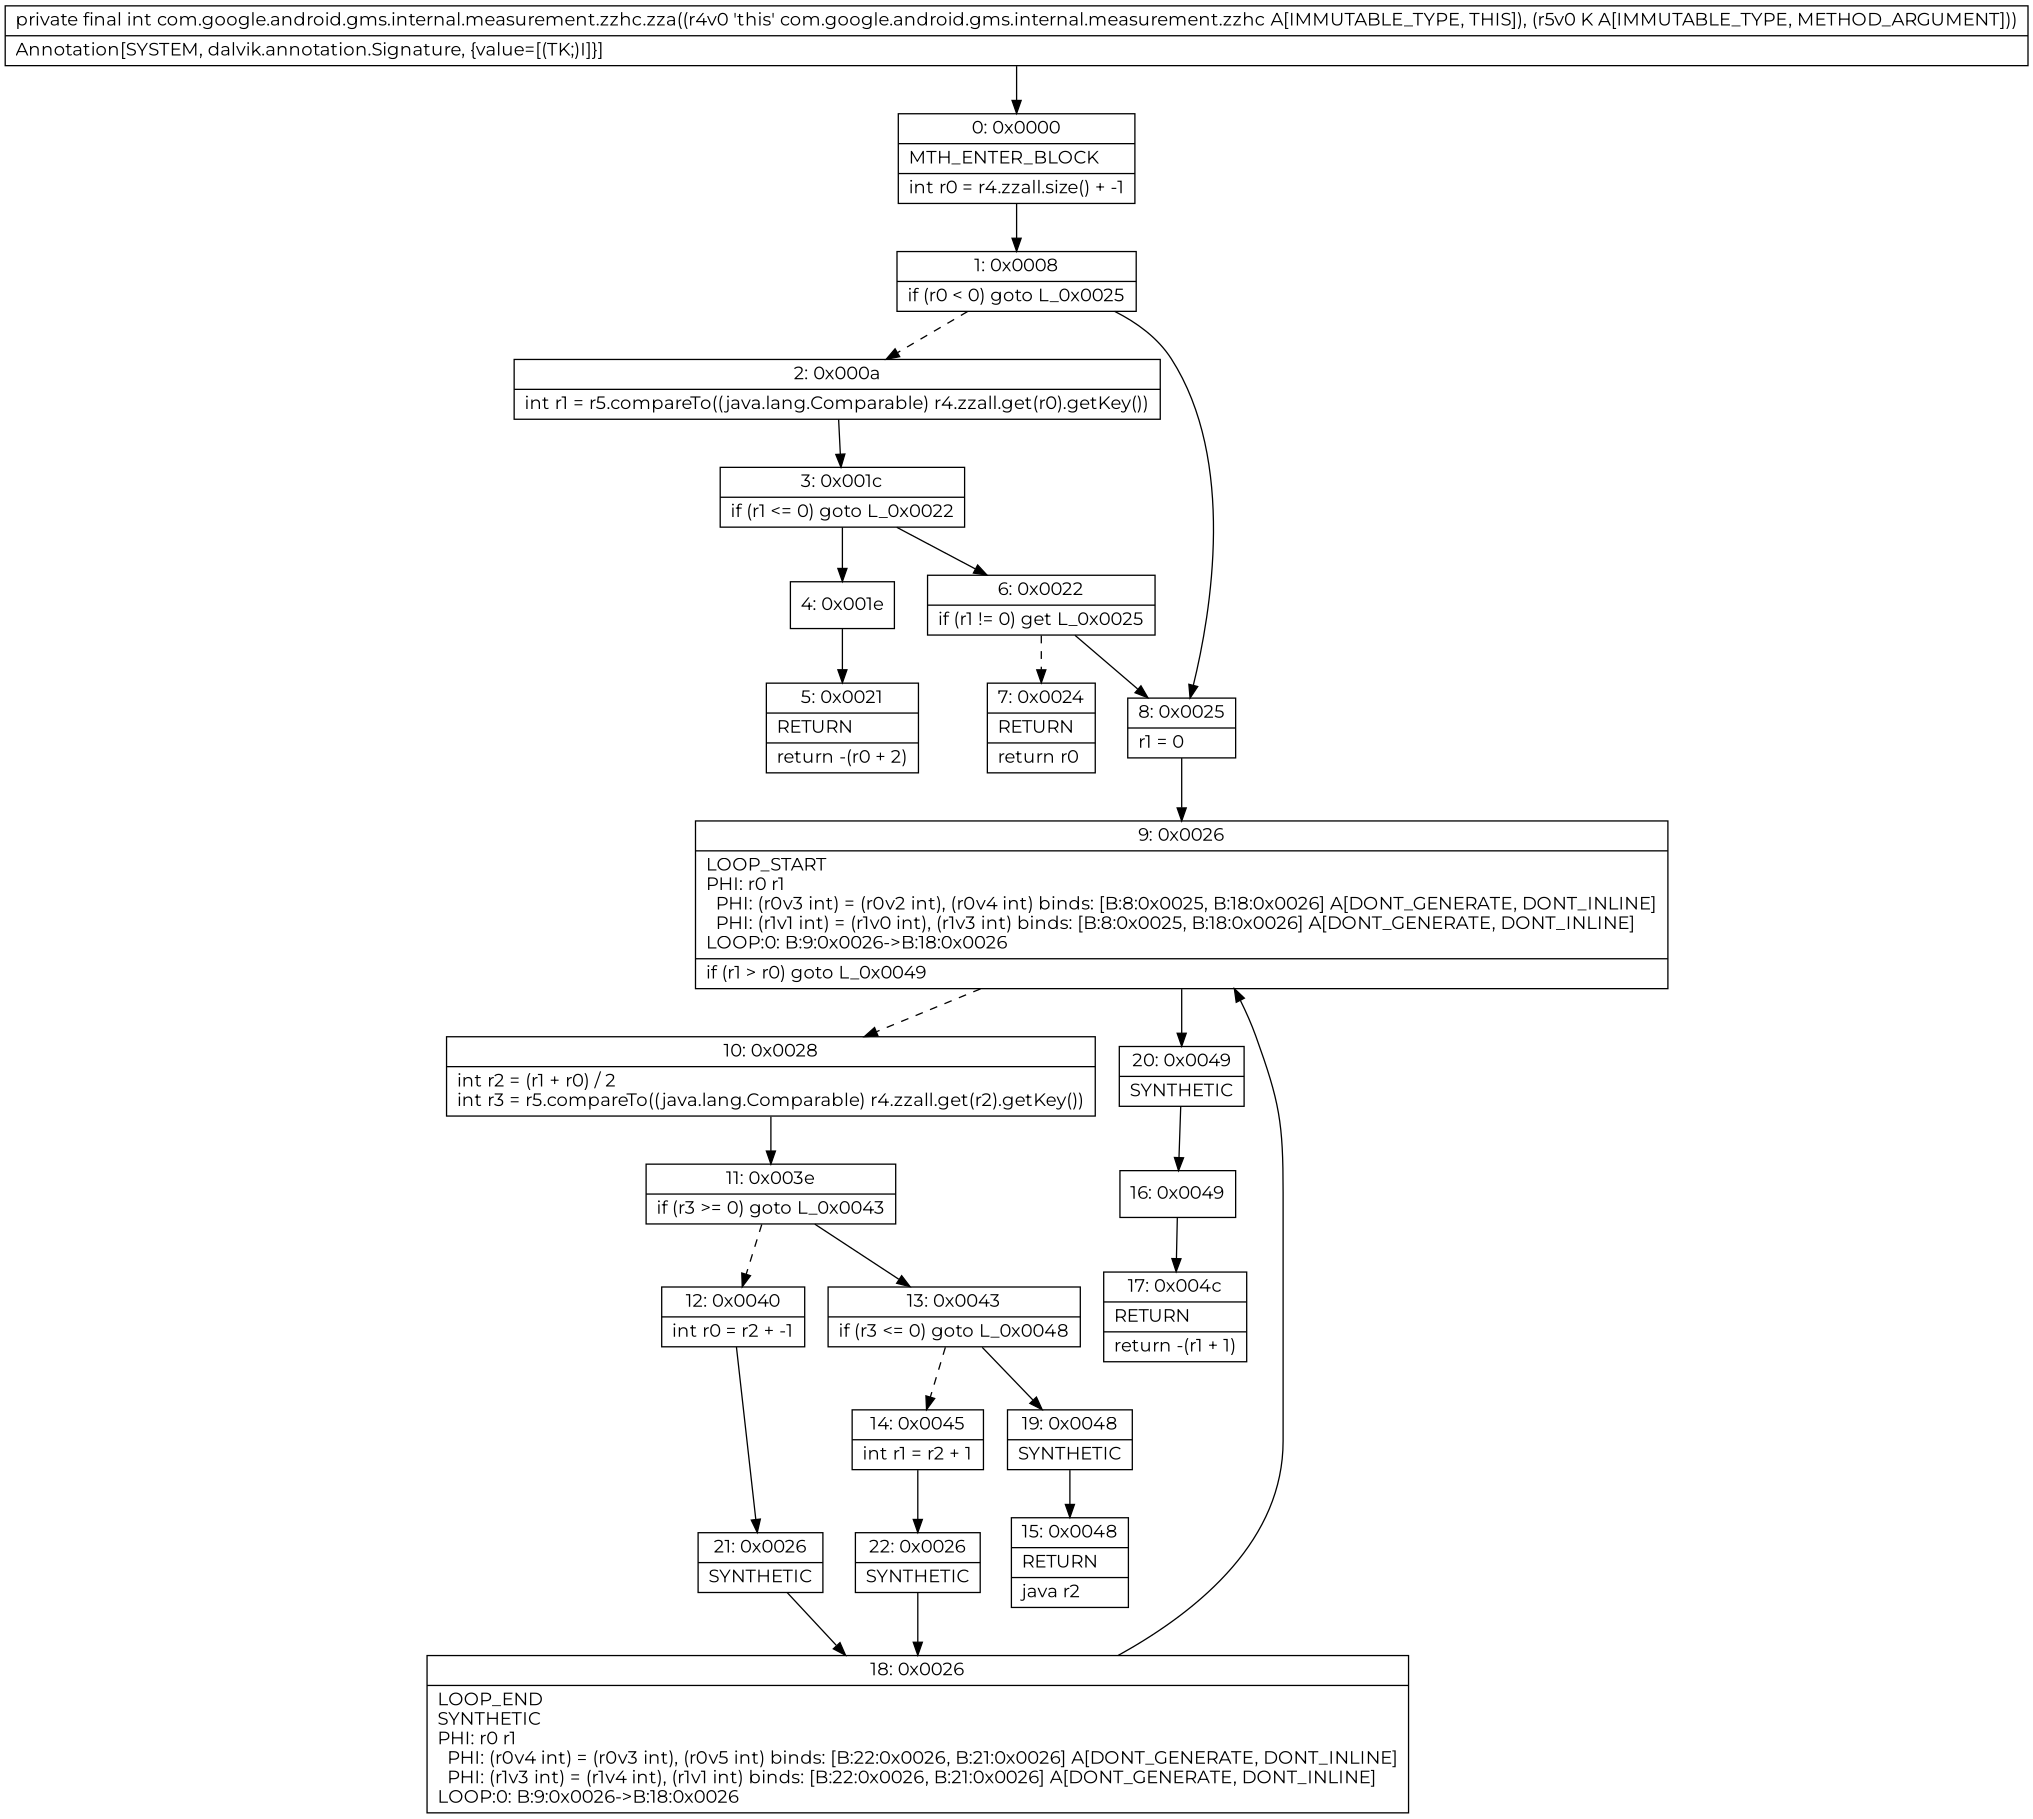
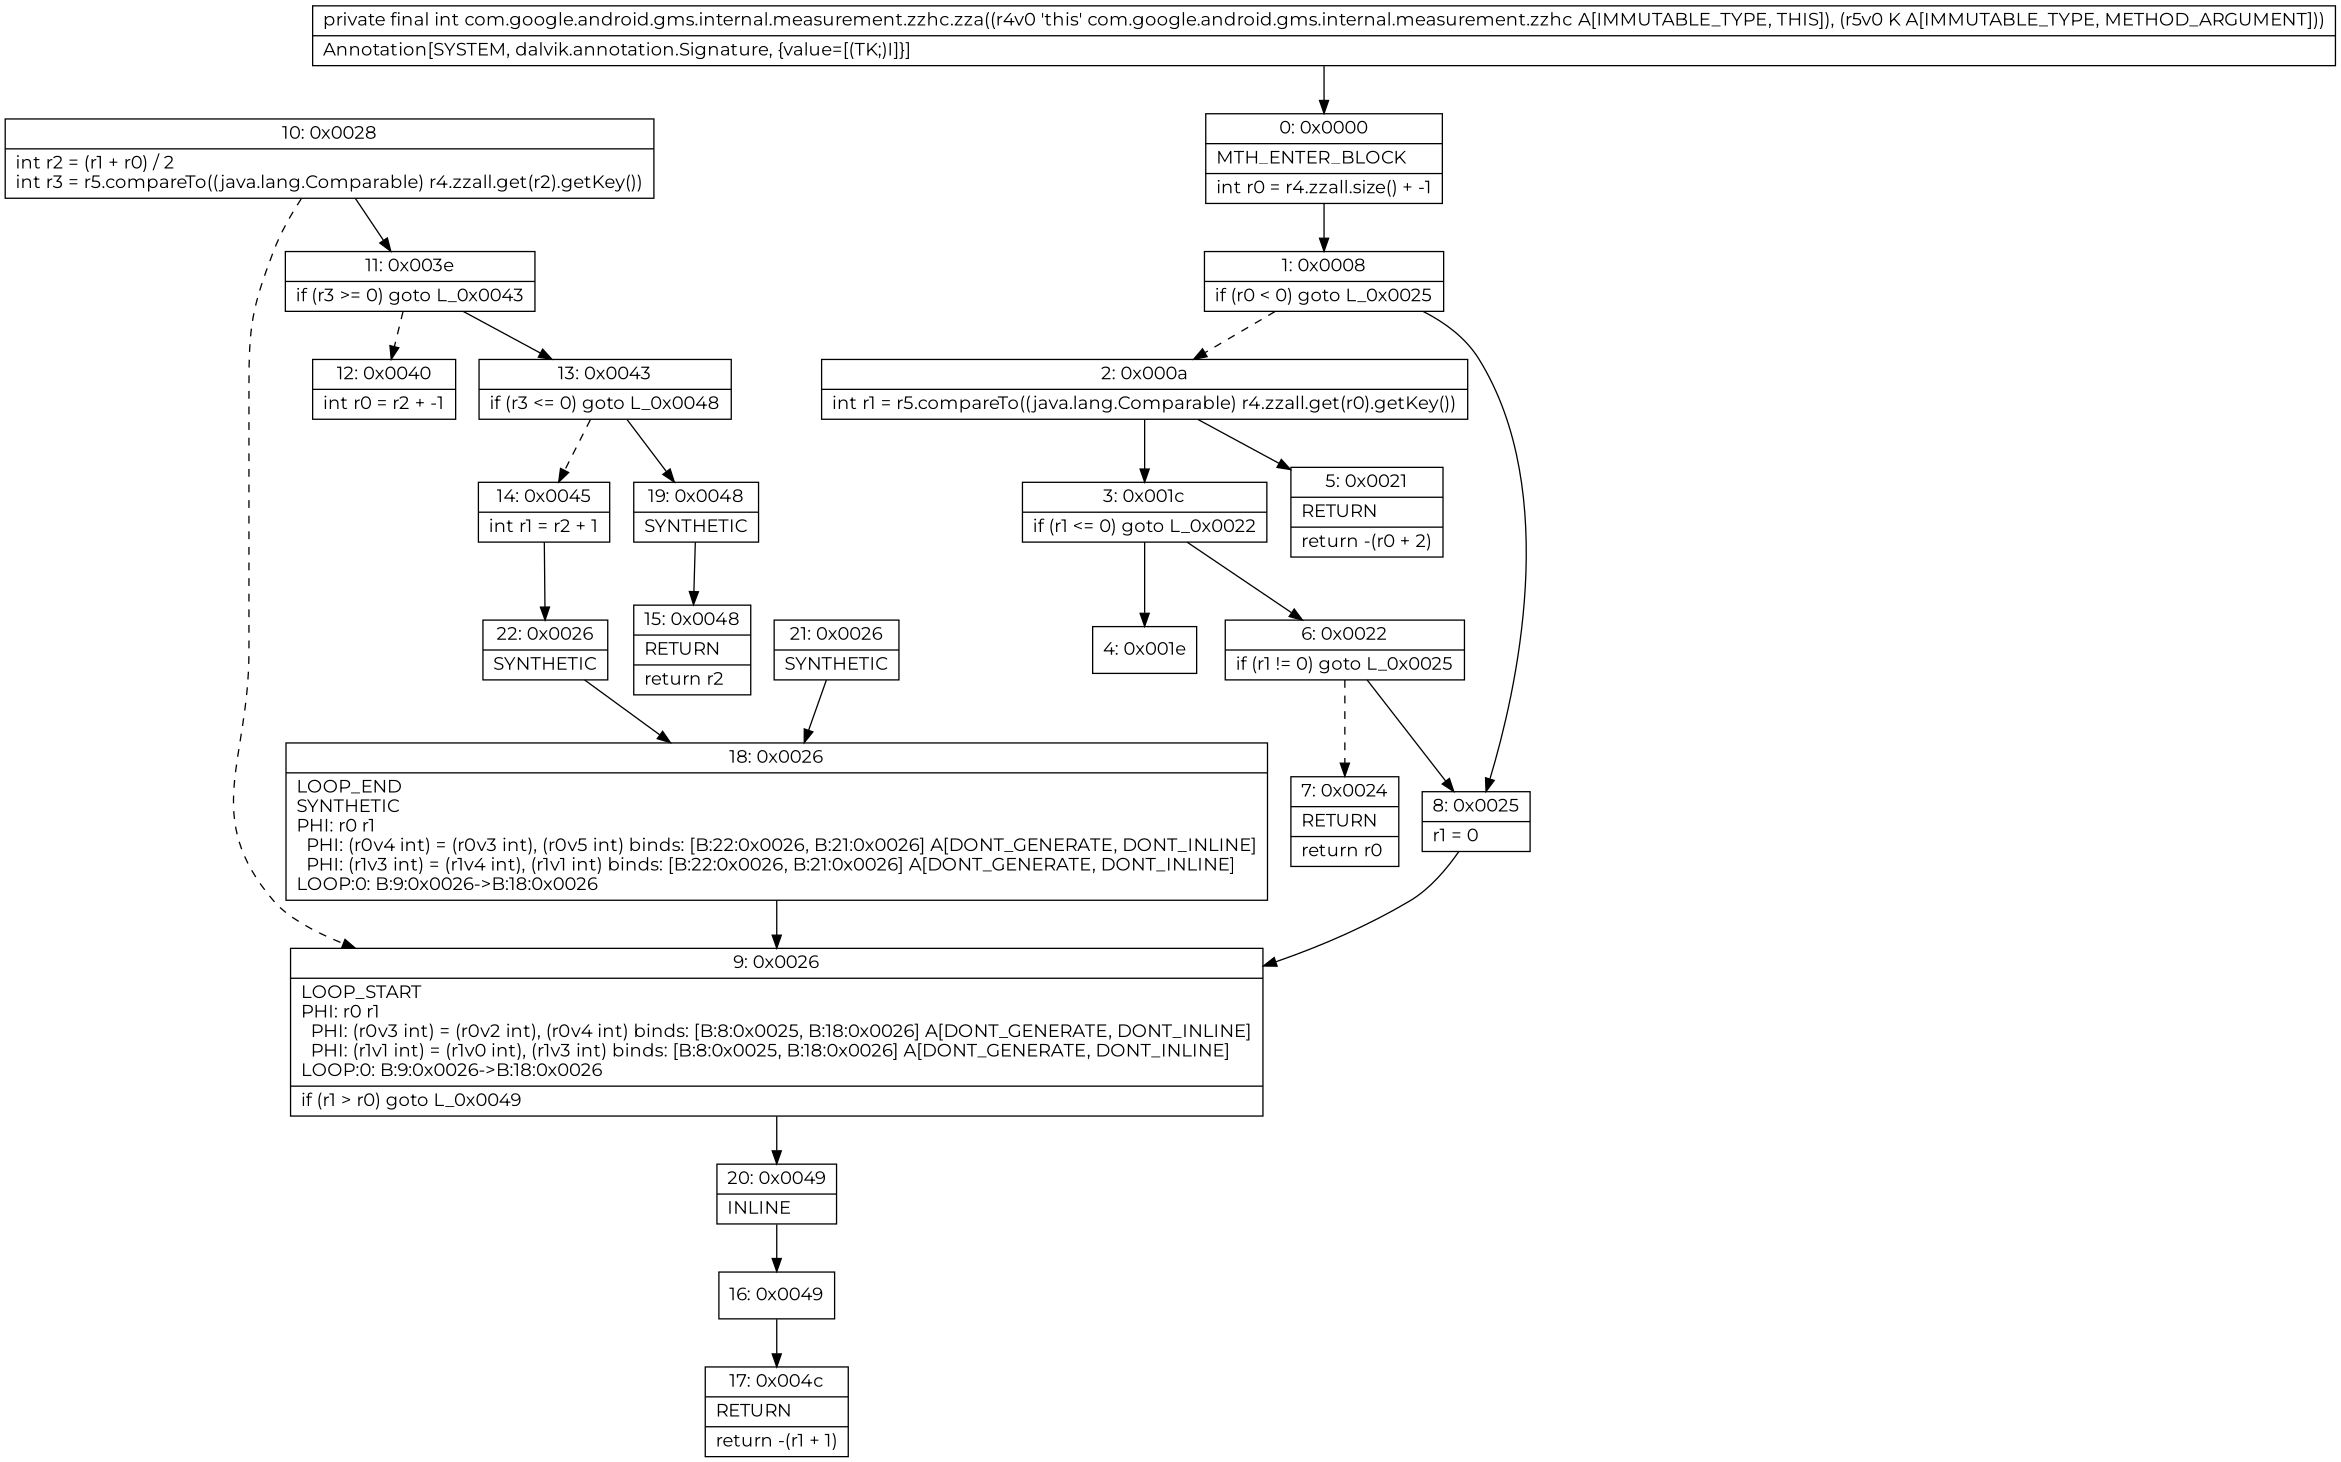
node "6: 0x0022": text "if (r1 != 0) get L_0x0025" -> "if (r1 != 0) goto L_0x0025"
edge "4: 0x001e" -> "5: 0x0021": now "2: 0x000a" -> "5: 0x0021"
edge "9: 0x0026" -> "10: 0x0028": reversed
node "20: 0x0049": text "SYNTHETIC" -> "INLINE"
edge "12: 0x0040" -> "21: 0x0026": removed
node "15: 0x0048": text "java r2" -> "return r2"
